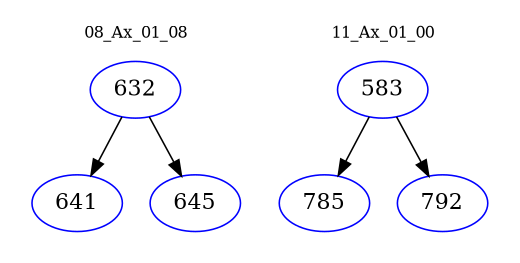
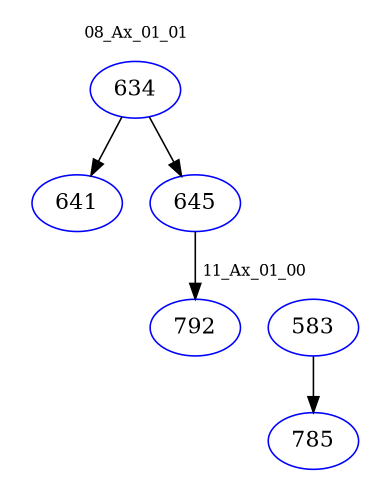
cluster "08_Ax_01_08": label "08_Ax_01_08" -> "08_Ax_01_01"
node "632": label "632" -> "634"
edge "583" -> "792": now "645" -> "792"
